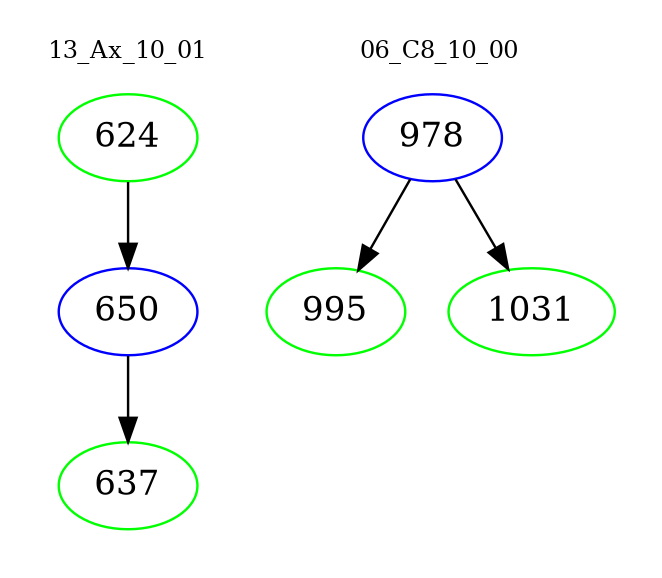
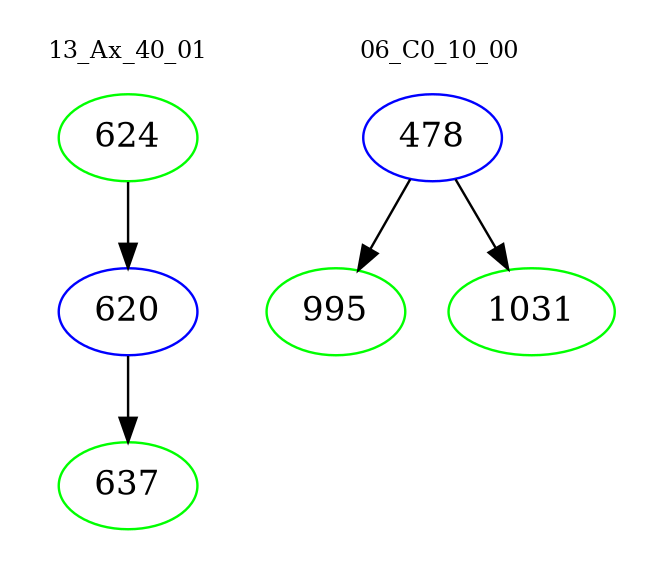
cluster "13_Ax_10_01": label "13_Ax_10_01" -> "13_Ax_40_01"
cluster "06_C8_10_00": label "06_C8_10_00" -> "06_C0_10_00"
node "978": label "978" -> "478"
node "650": label "650" -> "620"
